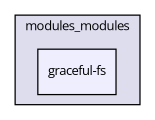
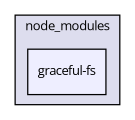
cluster "modules_modules": label "modules_modules" -> "node_modules"
